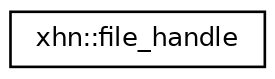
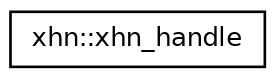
node "xhn::file_handle": label "xhn::file_handle" -> "xhn::xhn_handle"
